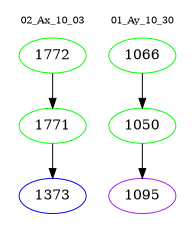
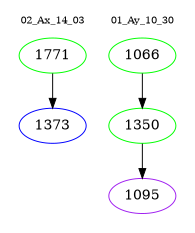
cluster "02_Ax_10_03": label "02_Ax_10_03" -> "02_Ax_14_03"
node "1772": removed
node "1050": label "1050" -> "1350"
